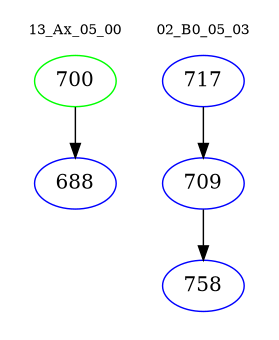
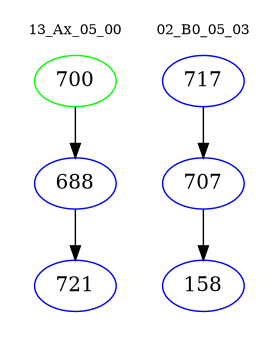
node "709": label "709" -> "707"
node "721": added
node "758": label "758" -> "158"
